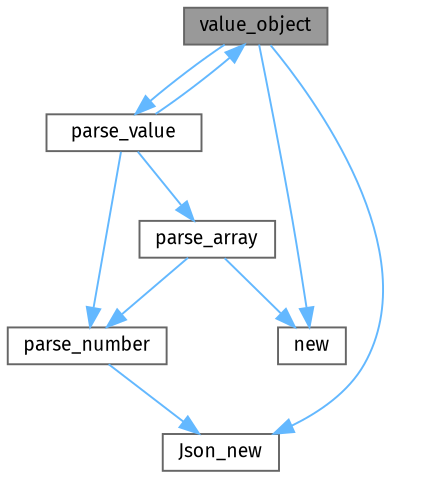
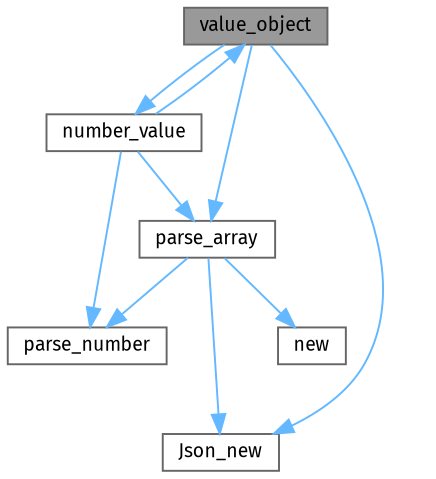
node "parse_value": label "parse_value" -> "number_value"
edge "value_object" -> "new": now "value_object" -> "parse_array"
edge "parse_number" -> "Json_new": now "parse_array" -> "Json_new"
